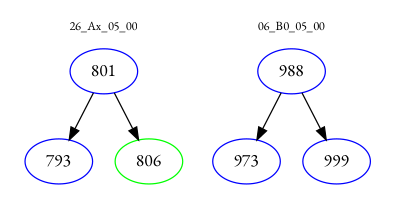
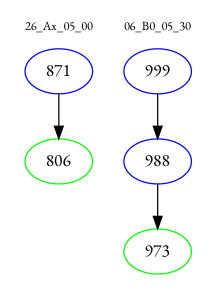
cluster "06_B0_05_00": label "06_B0_05_00" -> "06_B0_05_30"
node "801": label "801" -> "871"
edge "988" -> "999": reversed
node "793": removed
node "973": color blue -> green
